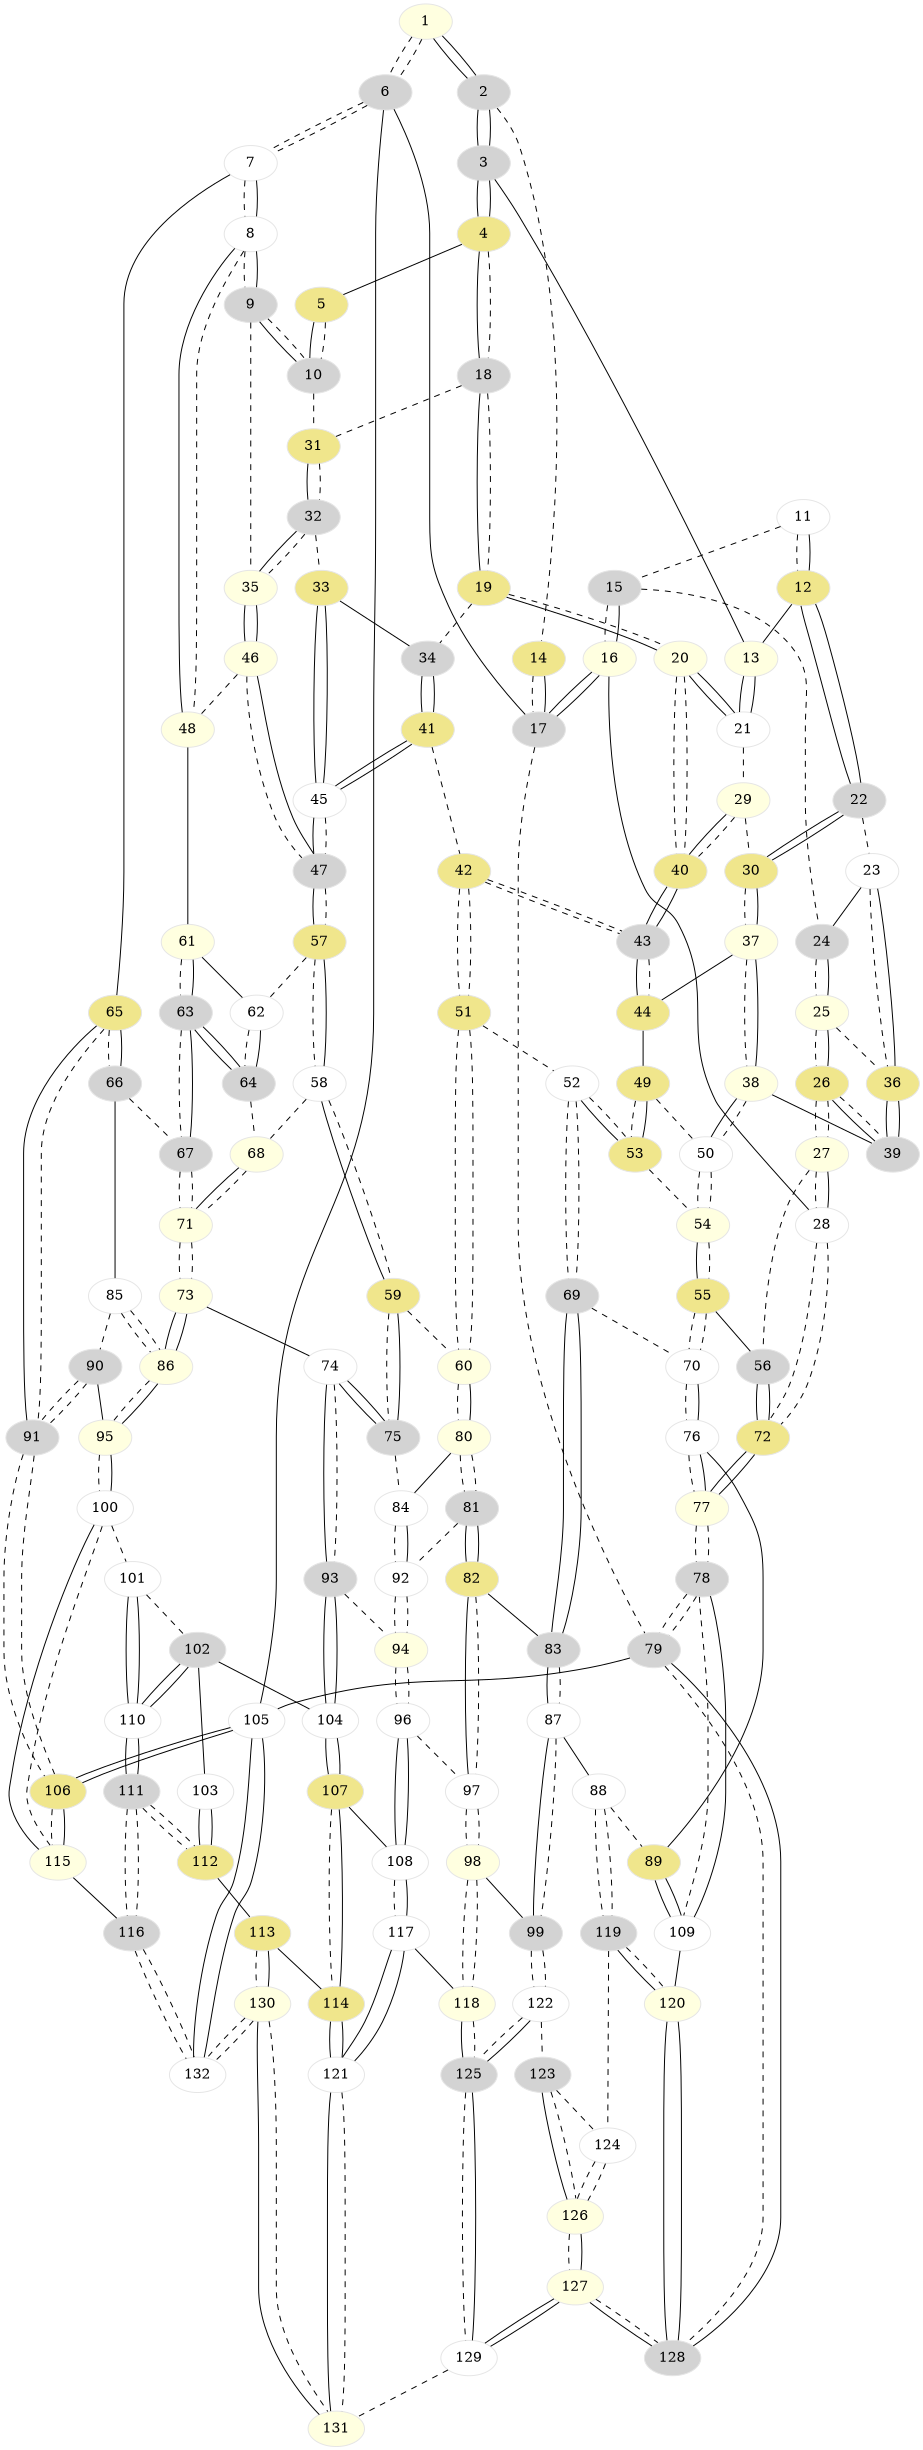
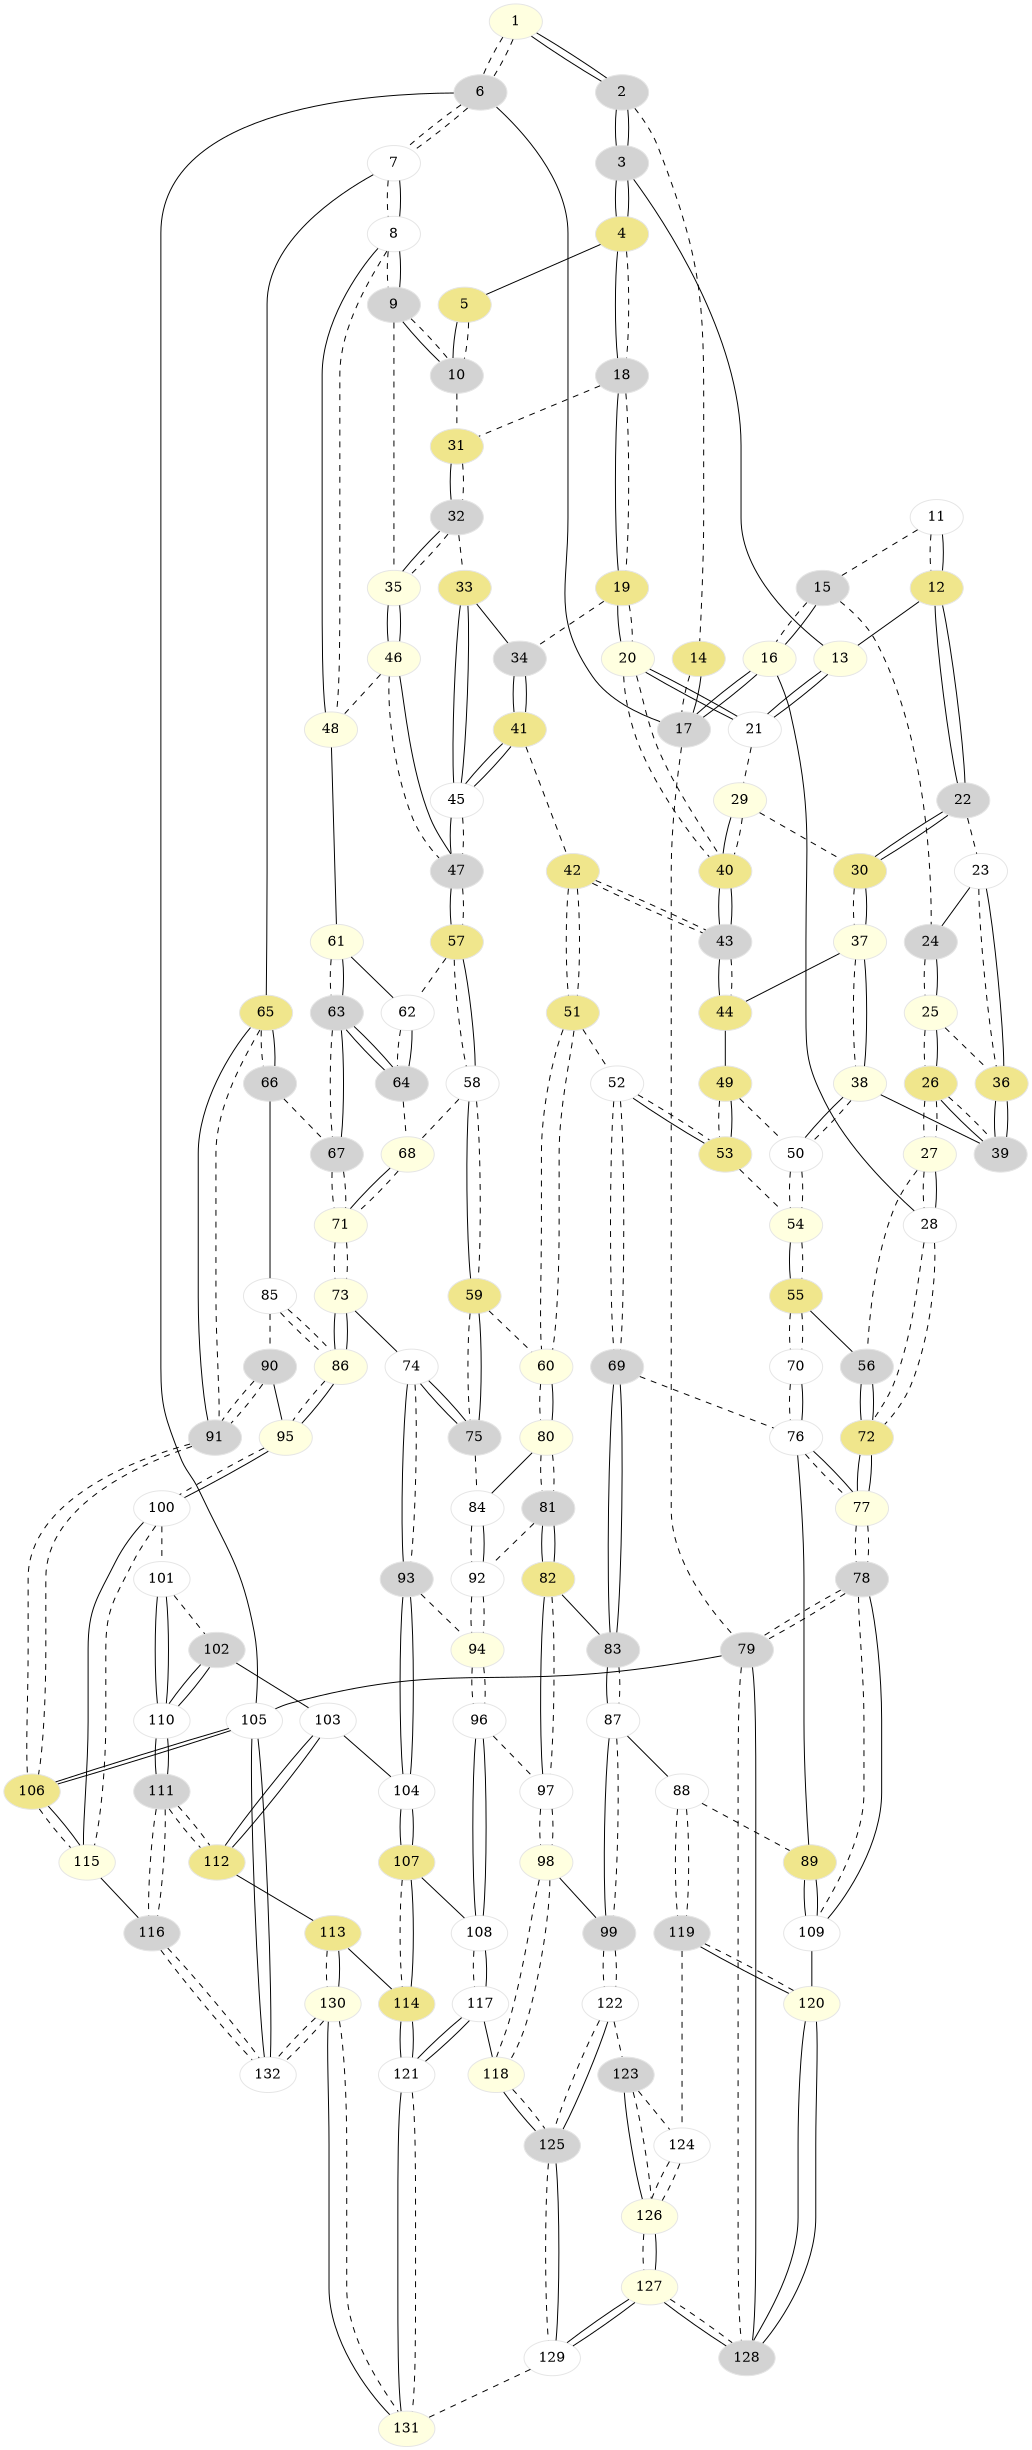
edge "69" -- "70": now "69" -- "76"
edge "102" -- "104": now "103" -- "104"
